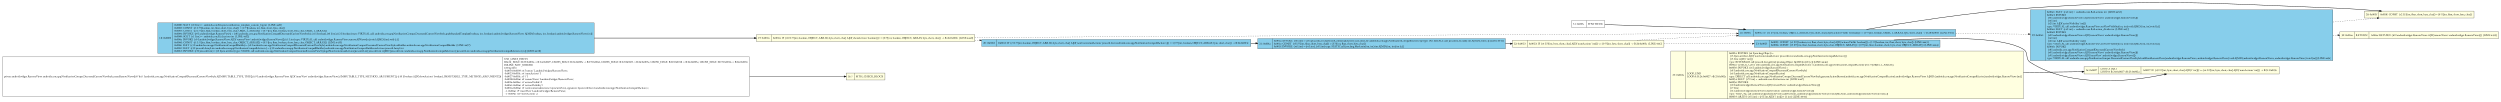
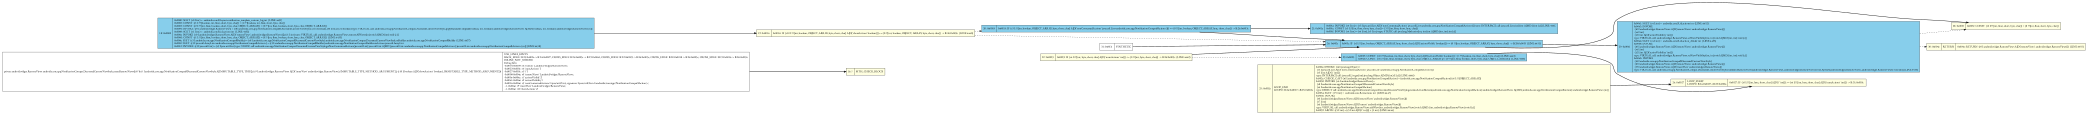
edge "26: 0x003c" -> "29: 0x0041": style dashed -> bold
edge "20: 0x0018" -> "26: 0x003c": added
edge "22: 0x0023" -> "26: 0x003c": style dashed -> bold
edge "21: 0x001a" -> "22: 0x0023": removed
